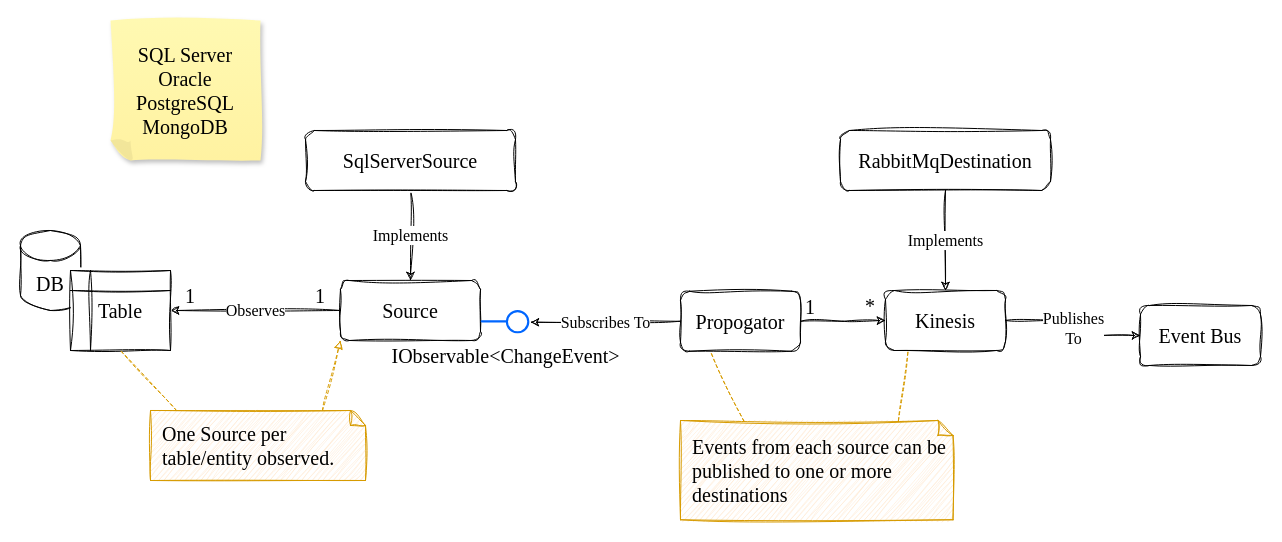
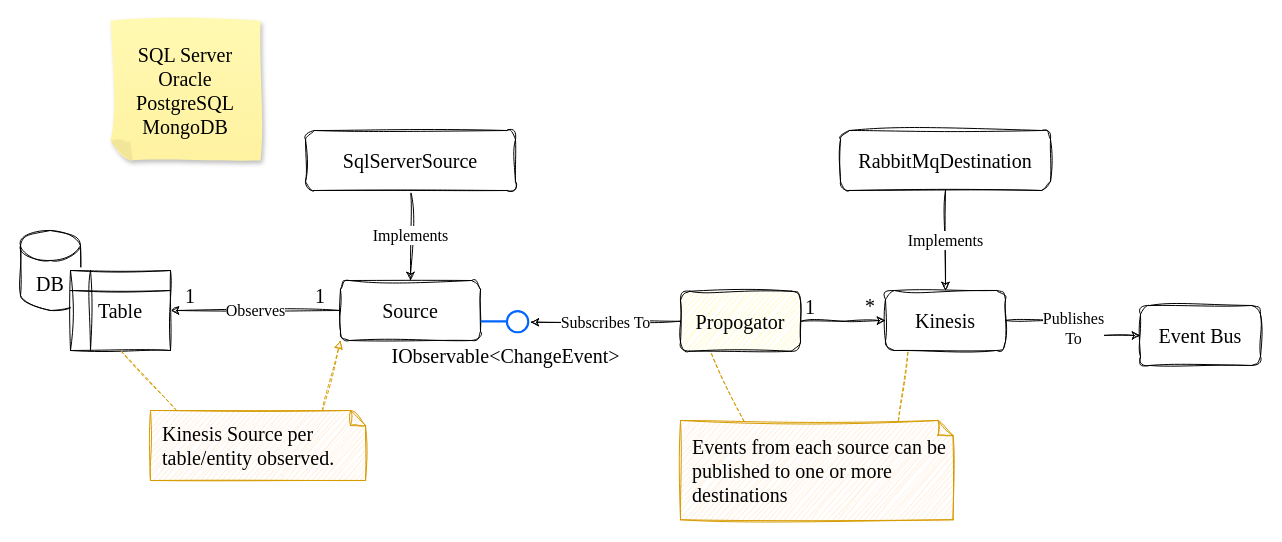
node "Propogator": fillcolor #ffffff -> #fff9b2
node "One Source per table/entity observed.": label "One Source per table/entity observed." -> "Kinesis Source per table/entity observed."
